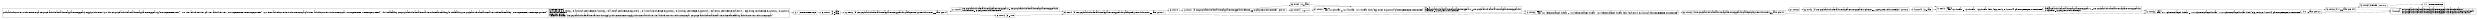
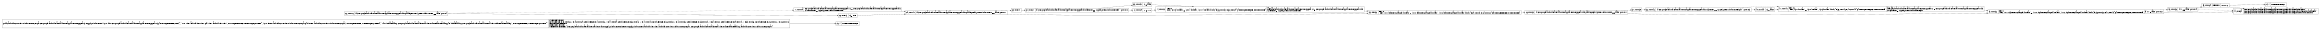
node "25: 0x0000": removed
